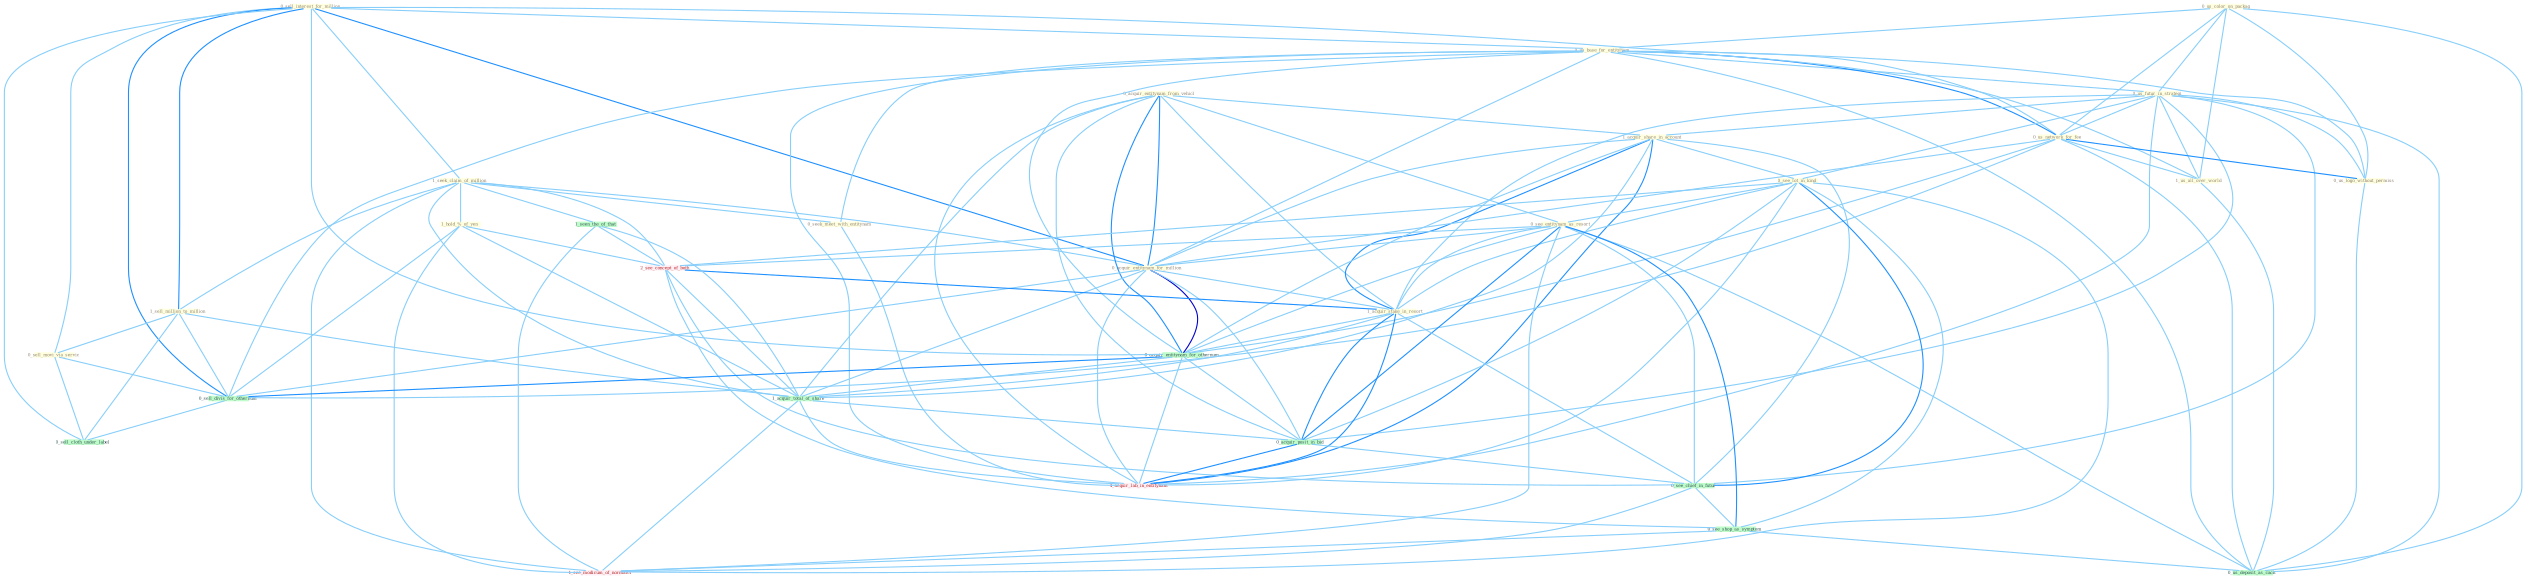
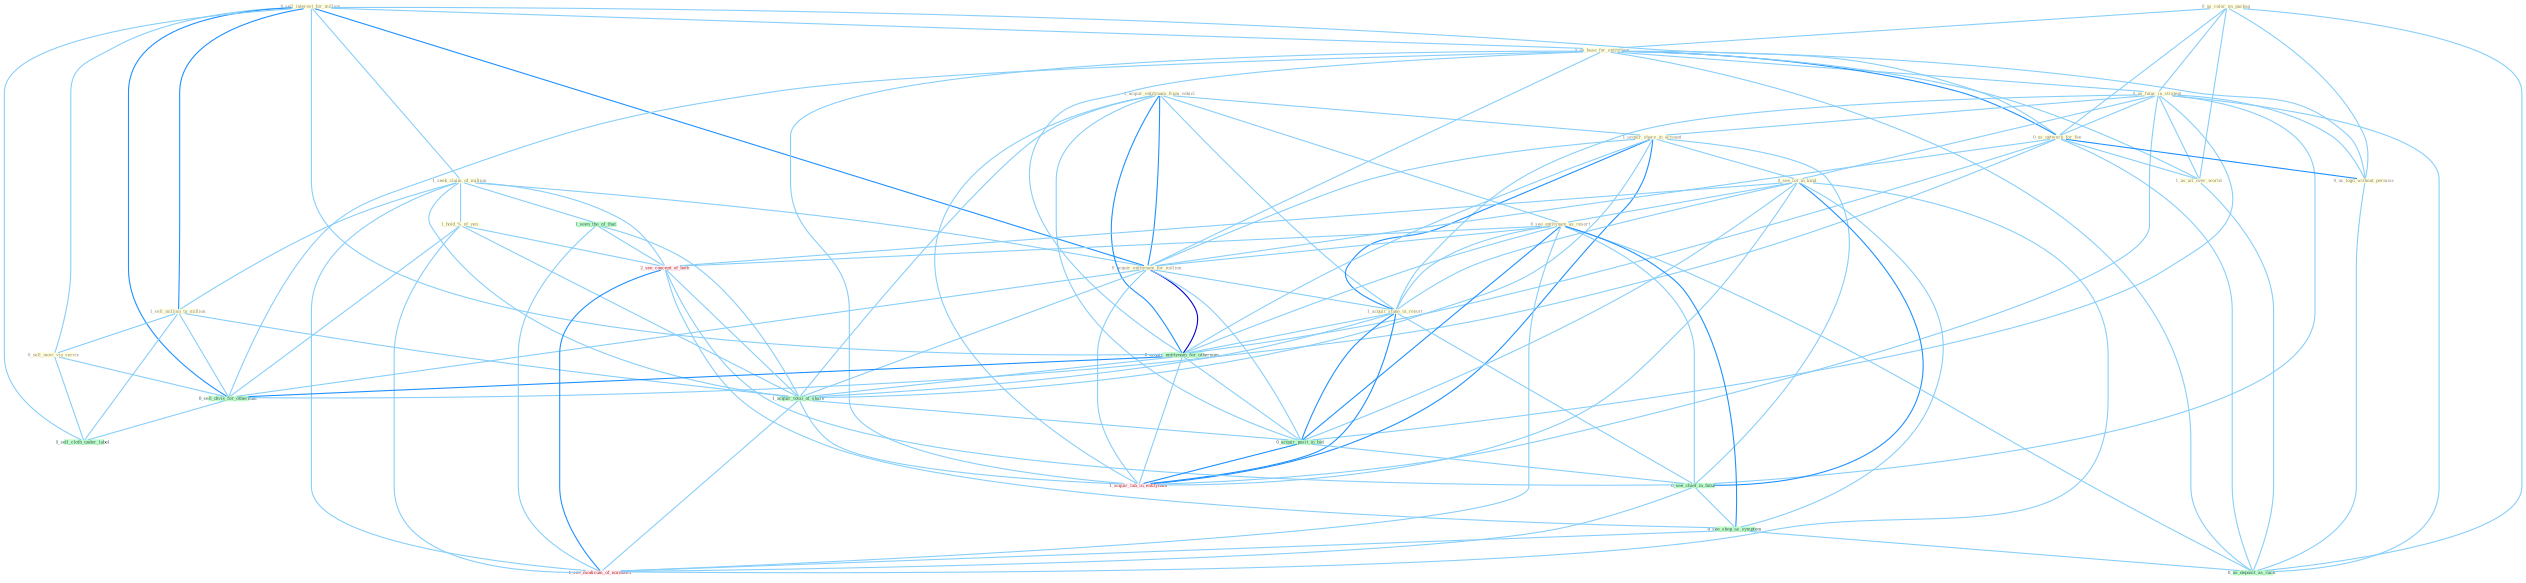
node "0_acquir_entitynam_from_vehicl": label "0_acquir_entitynam_from_vehicl" -> "1_acquir_entitynam_from_vehicl"
node "0_seek_meet_with_entitynam": removed
edge "2_see_concept_of_both" -- "1_acquir_stake_in_resort": now "2_see_concept_of_both" -- "1_see_modicum_of_normalci"
node "4_acquir_lab_in_entitynam": label "4_acquir_lab_in_entitynam" -> "1_acquir_lab_in_entitynam"
